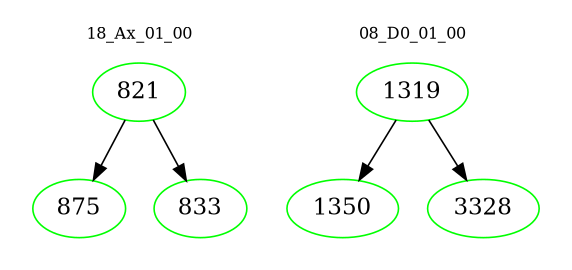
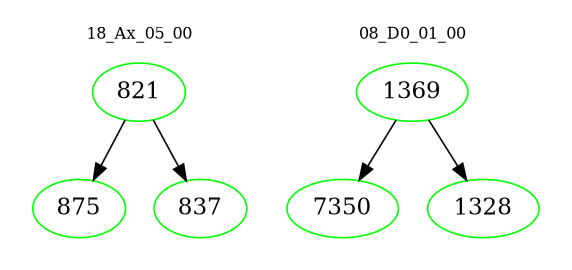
cluster "18_Ax_01_00": label "18_Ax_01_00" -> "18_Ax_05_00"
node "1319": label "1319" -> "1369"
node "833": label "833" -> "837"
node "1350": label "1350" -> "7350"
node "3328": label "3328" -> "1328"
